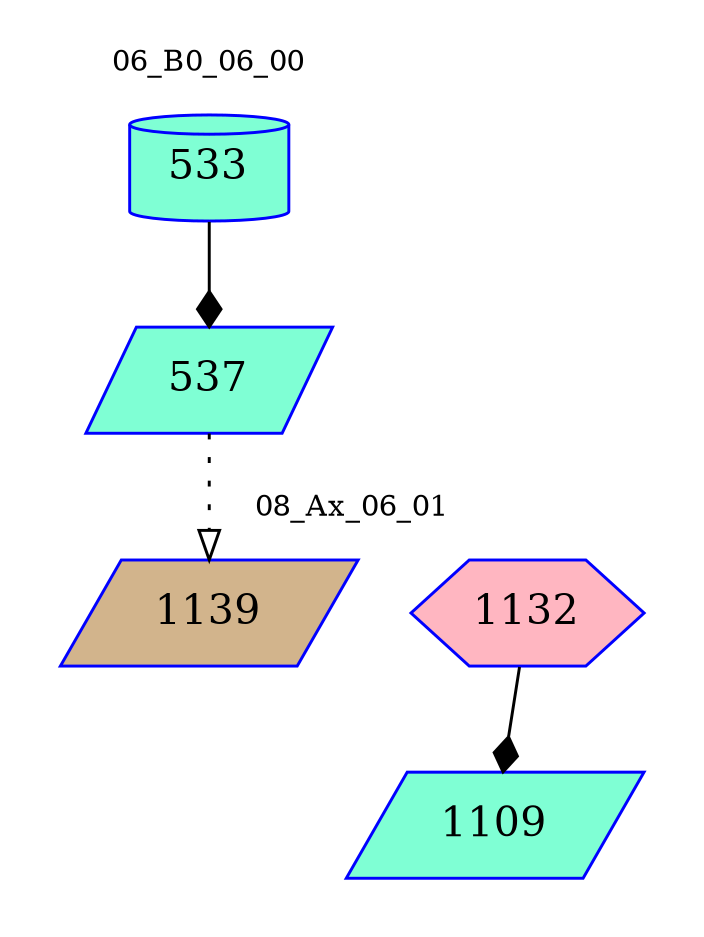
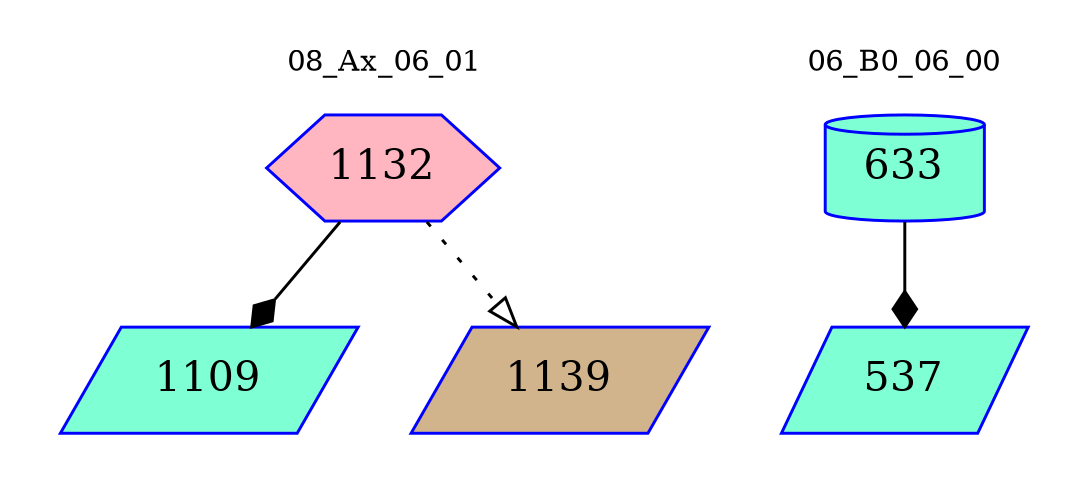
node "533": label "533" -> "633"
edge "537" -> "1139": now "1132" -> "1139"
